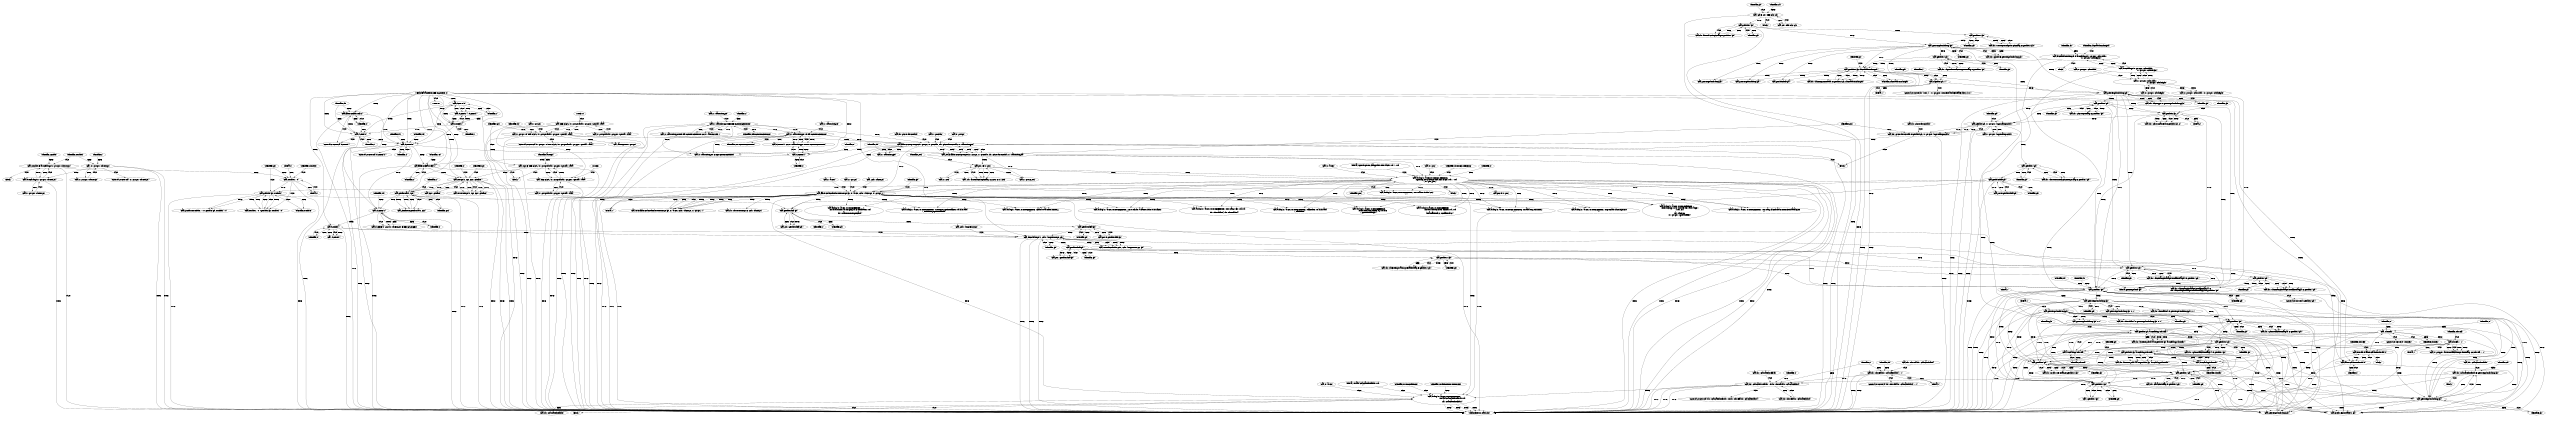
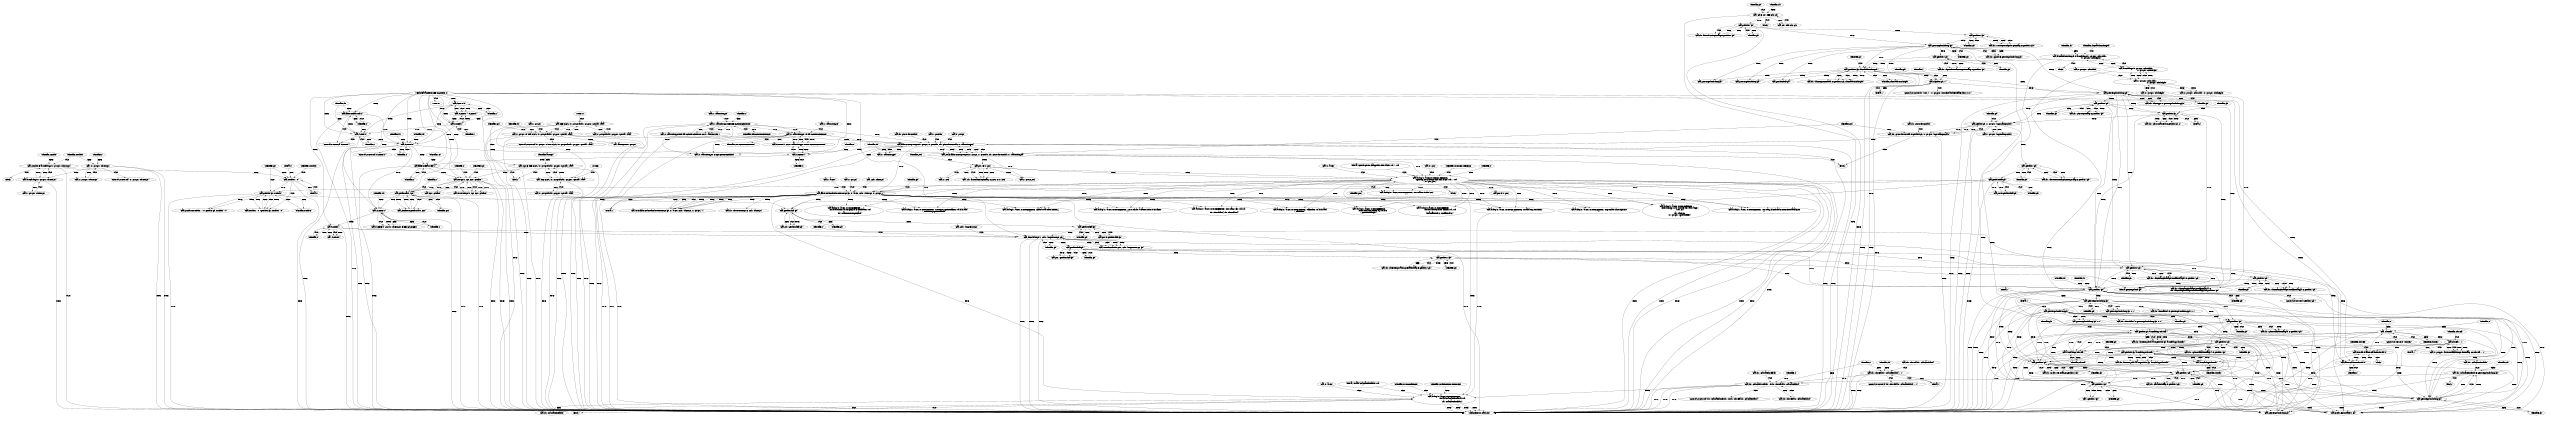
edge "(Call,skip_bits(gb, 1))" -> "(MethodReturn,static int)": added, label "DDG:"
